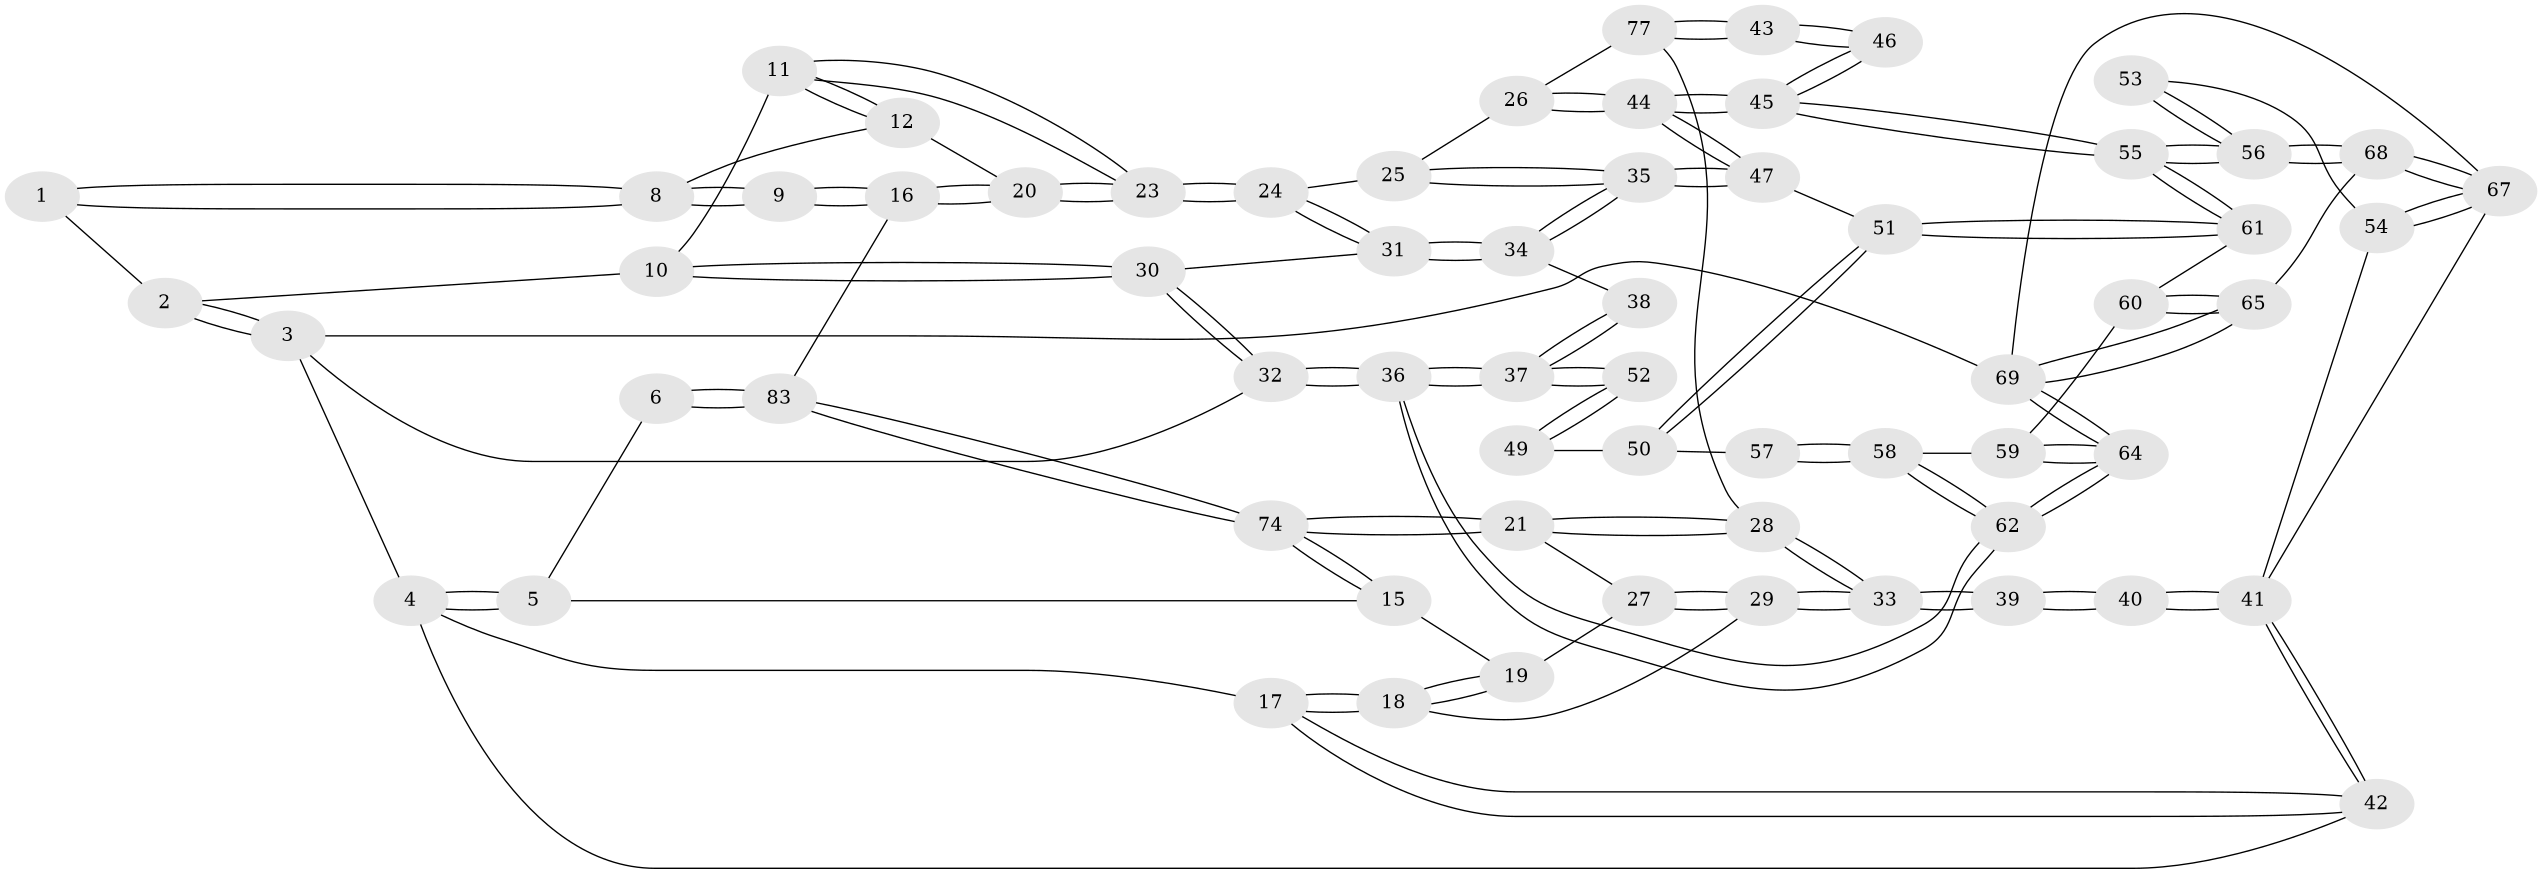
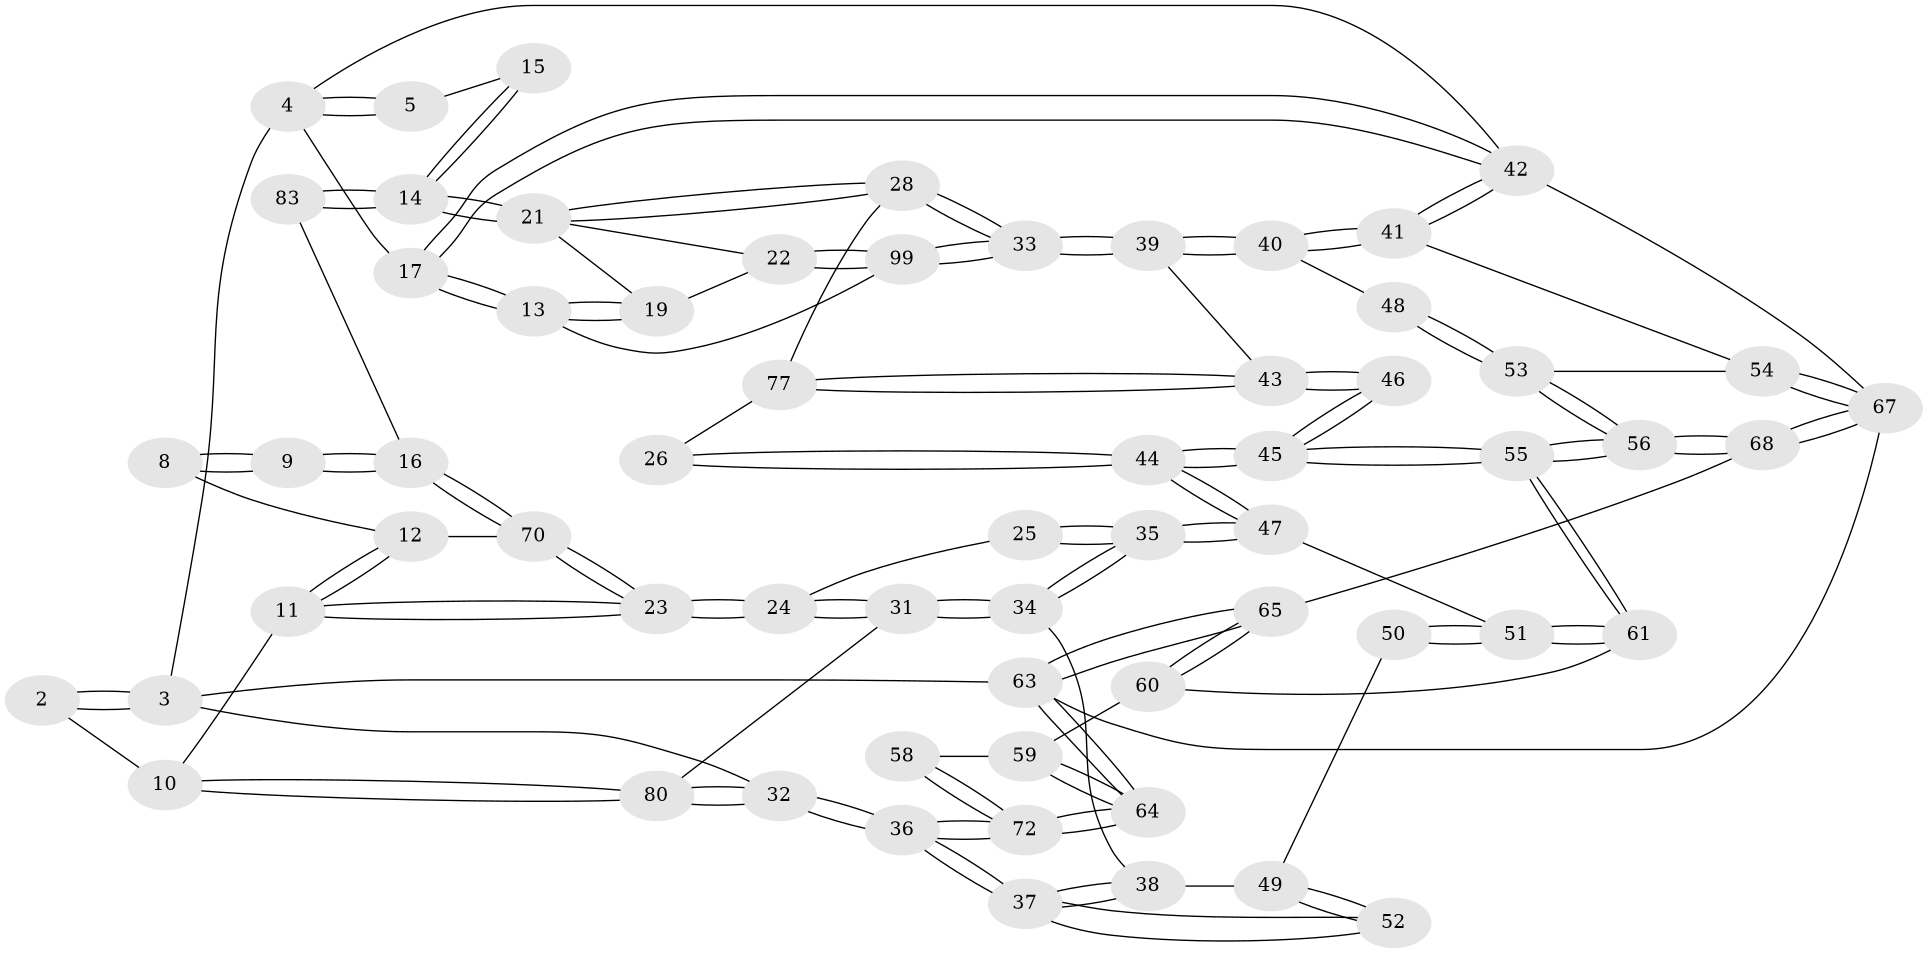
edge "26" -- "25": removed
node "20": label "20" -> "70"
node "1": removed
node "30": label "30" -> "80"
node "48": added
edge "39" -- "43": added
node "69": label "69" -> "63"
edge "67" -- "41": now "67" -- "42"
node "6": removed
node "57": removed
node "74": label "74" -> "14"
node "62": label "62" -> "72"
node "27": label "27" -> "22"
node "29": label "29" -> "99"
edge "15" -- "19": now "21" -- "19"
node "18": label "18" -> "13"
edge "38" -- "49": added
